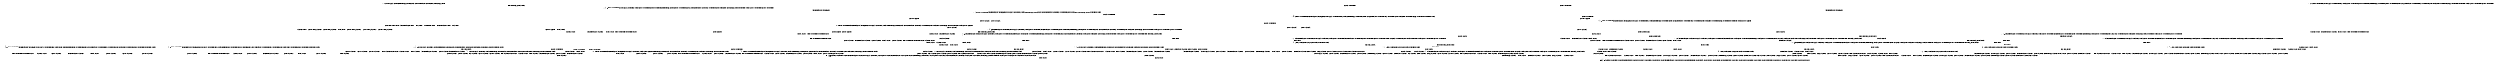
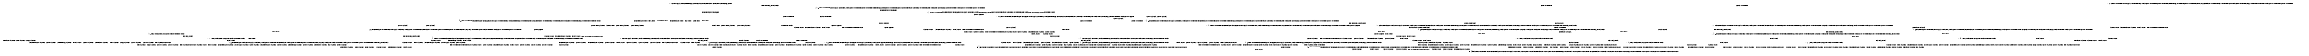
edge "j" -> "h": now "m" -> "h"
edge "i" -> "b": label "NEWKEYS / NO_RESP" -> "UNIMPLEMENTED / NO_RESP"
edge "u" -> "n": removed, label "CH_CLOSE / CH_CLOSE"
edge "r" -> "x": now "r" -> "w"
edge "bb" -> "x": removed, label "NEWKEYS / NO_RESP"
edge "f" -> "d": now "f" -> "b"
edge "p" -> "q": removed, label "CH_CLOSE / NO_CONN"
